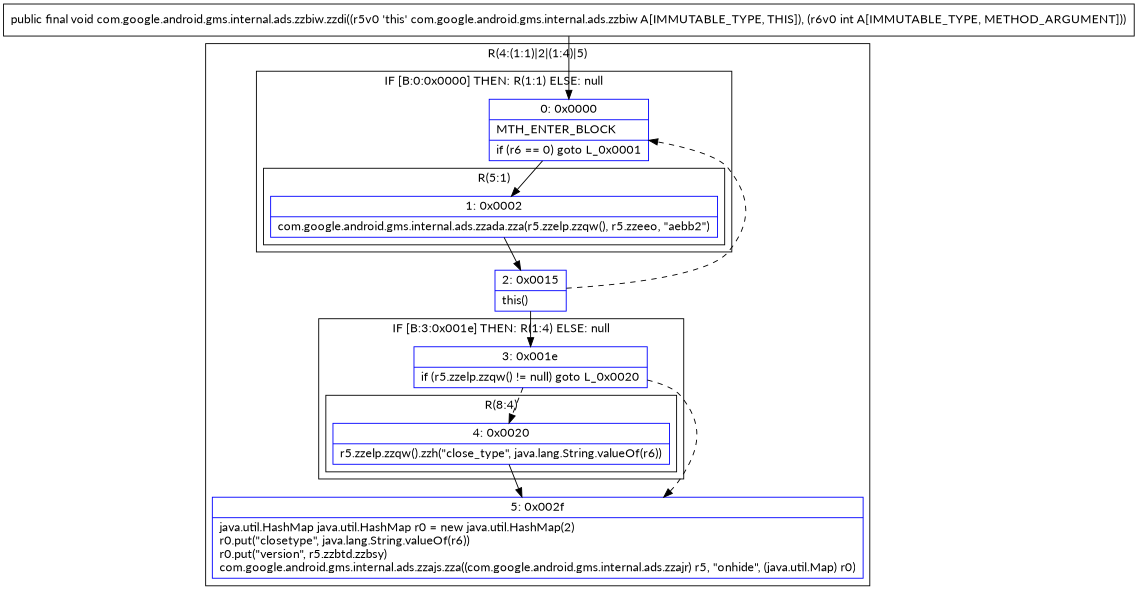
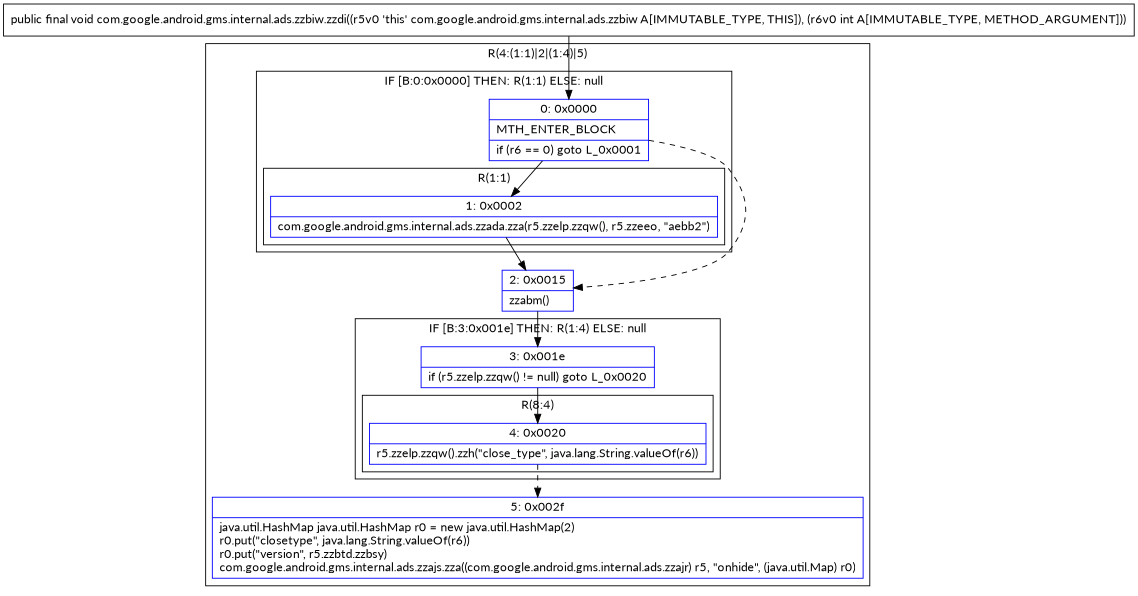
cluster "R(5:1)": label "R(5:1)" -> "R(1:1)"
edge "2: 0x0015" -> "0: 0x0000": reversed
node "2: 0x0015": text "this()" -> "zzabm()"
edge "3: 0x001e" -> "4: 0x0020": style dashed -> solid
edge "3: 0x001e" -> "5: 0x002f": removed
edge "4: 0x0020" -> "5: 0x002f": style solid -> dashed
